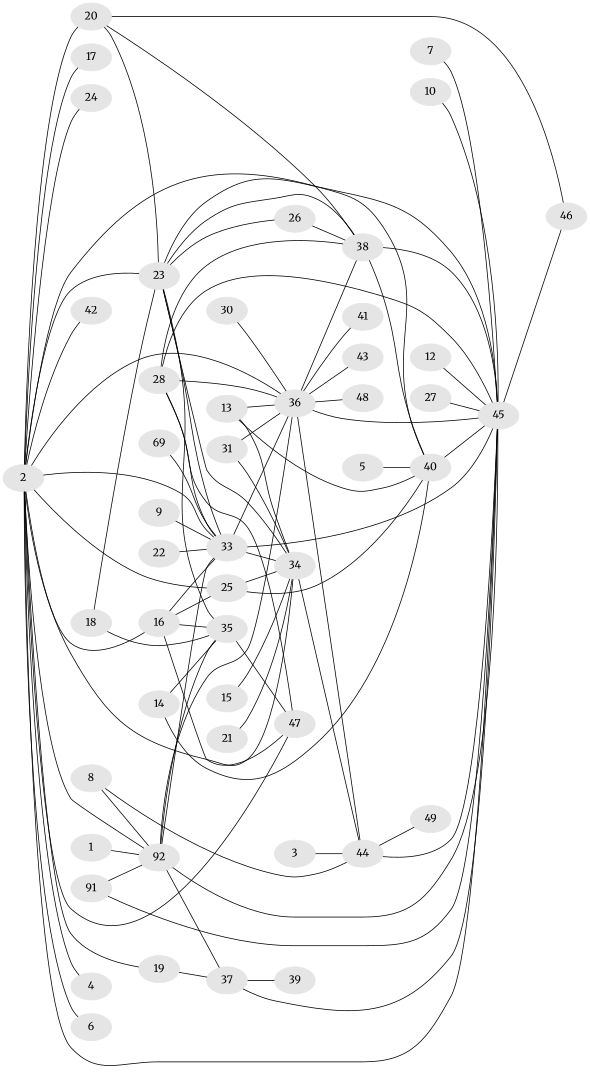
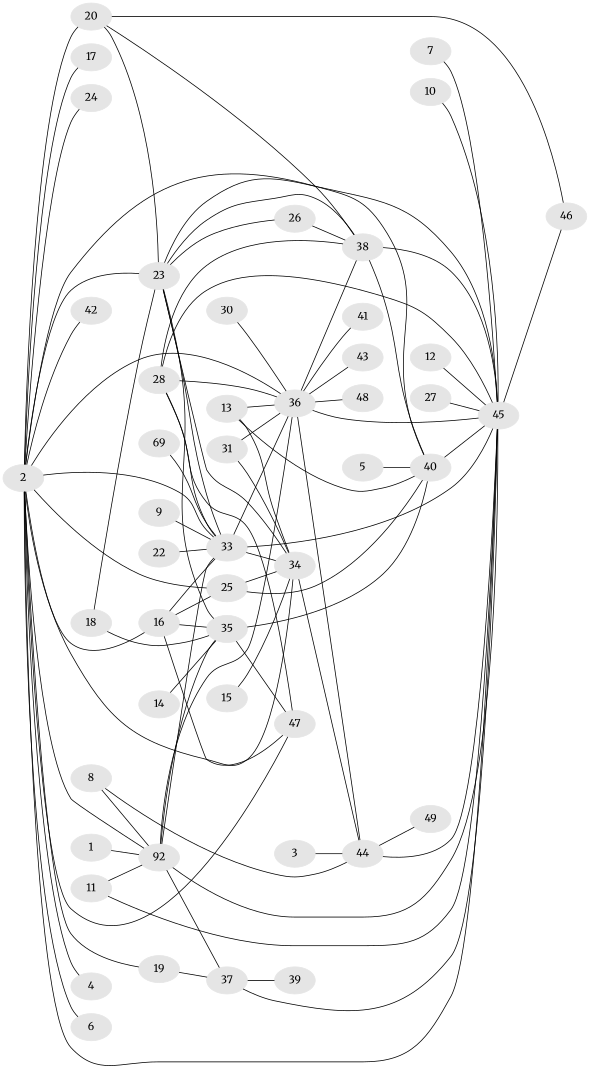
edge "40" -- "14": now "40" -- "35"
node "21": removed
node "91": label "91" -> "11"
